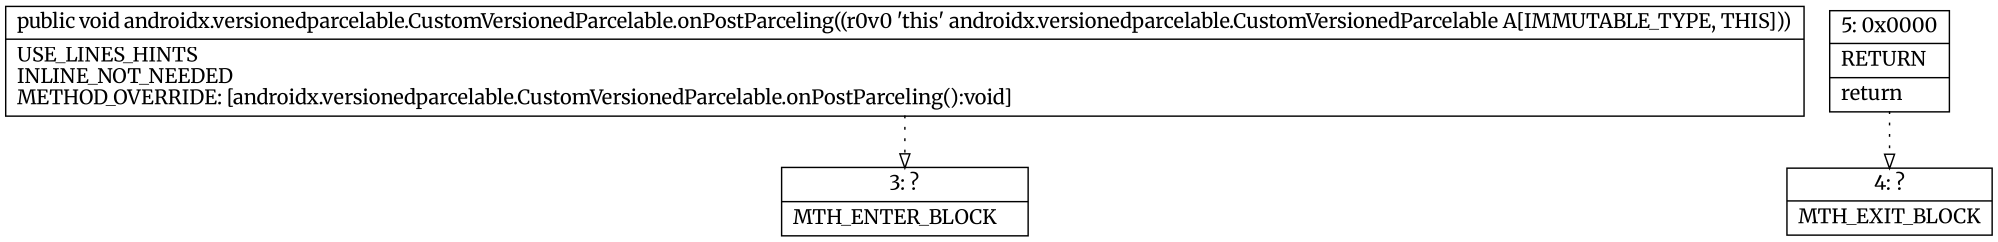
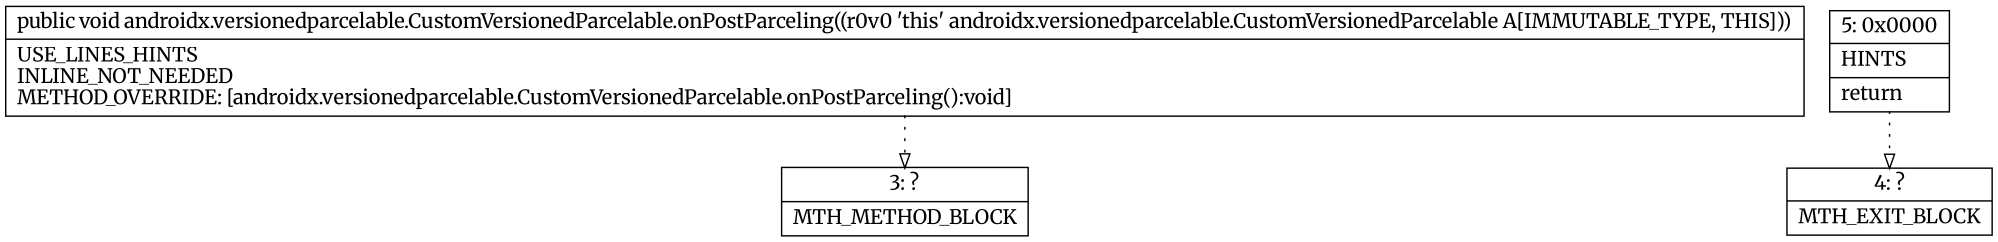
node "5: 0x0000": text "RETURN" -> "HINTS"
node "3: ?": text "MTH_ENTER_BLOCK" -> "MTH_METHOD_BLOCK"
